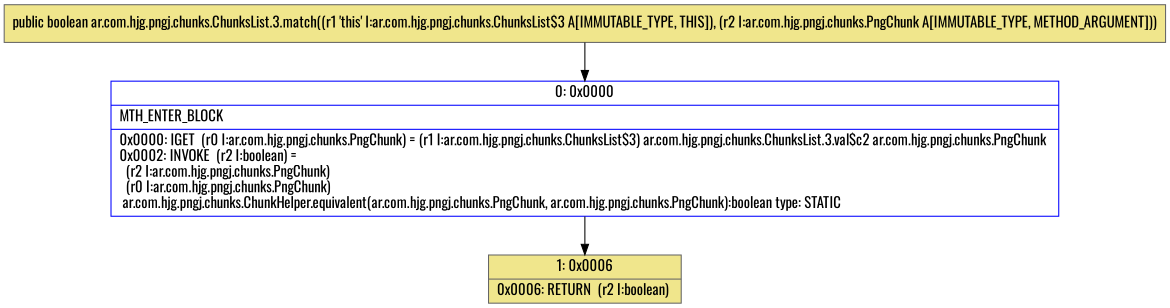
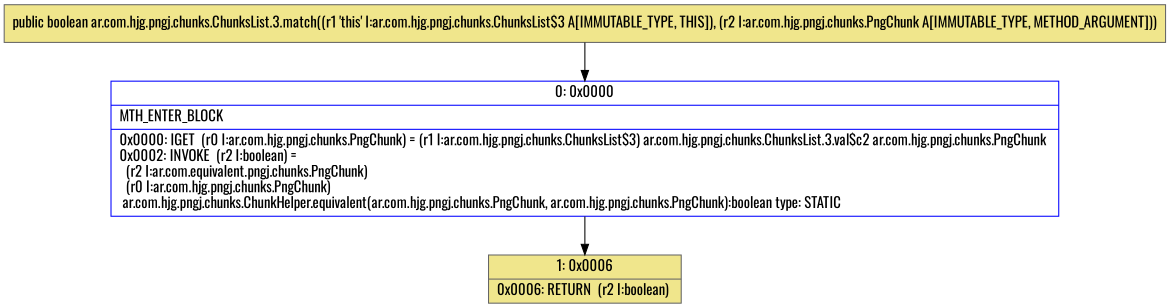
node "0: 0x0000": text "(r2 I:ar.com.hjg.pngj.chunks.PngChunk)" -> "(r2 I:ar.com.equivalent.pngj.chunks.PngChunk)"
